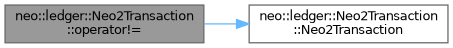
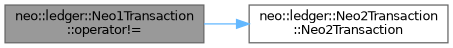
node "neo::ledger::Neo2Transaction ::operator!=": label "neo::ledger::Neo2Transaction ::operator!=" -> "neo::ledger::Neo1Transaction ::operator!="
